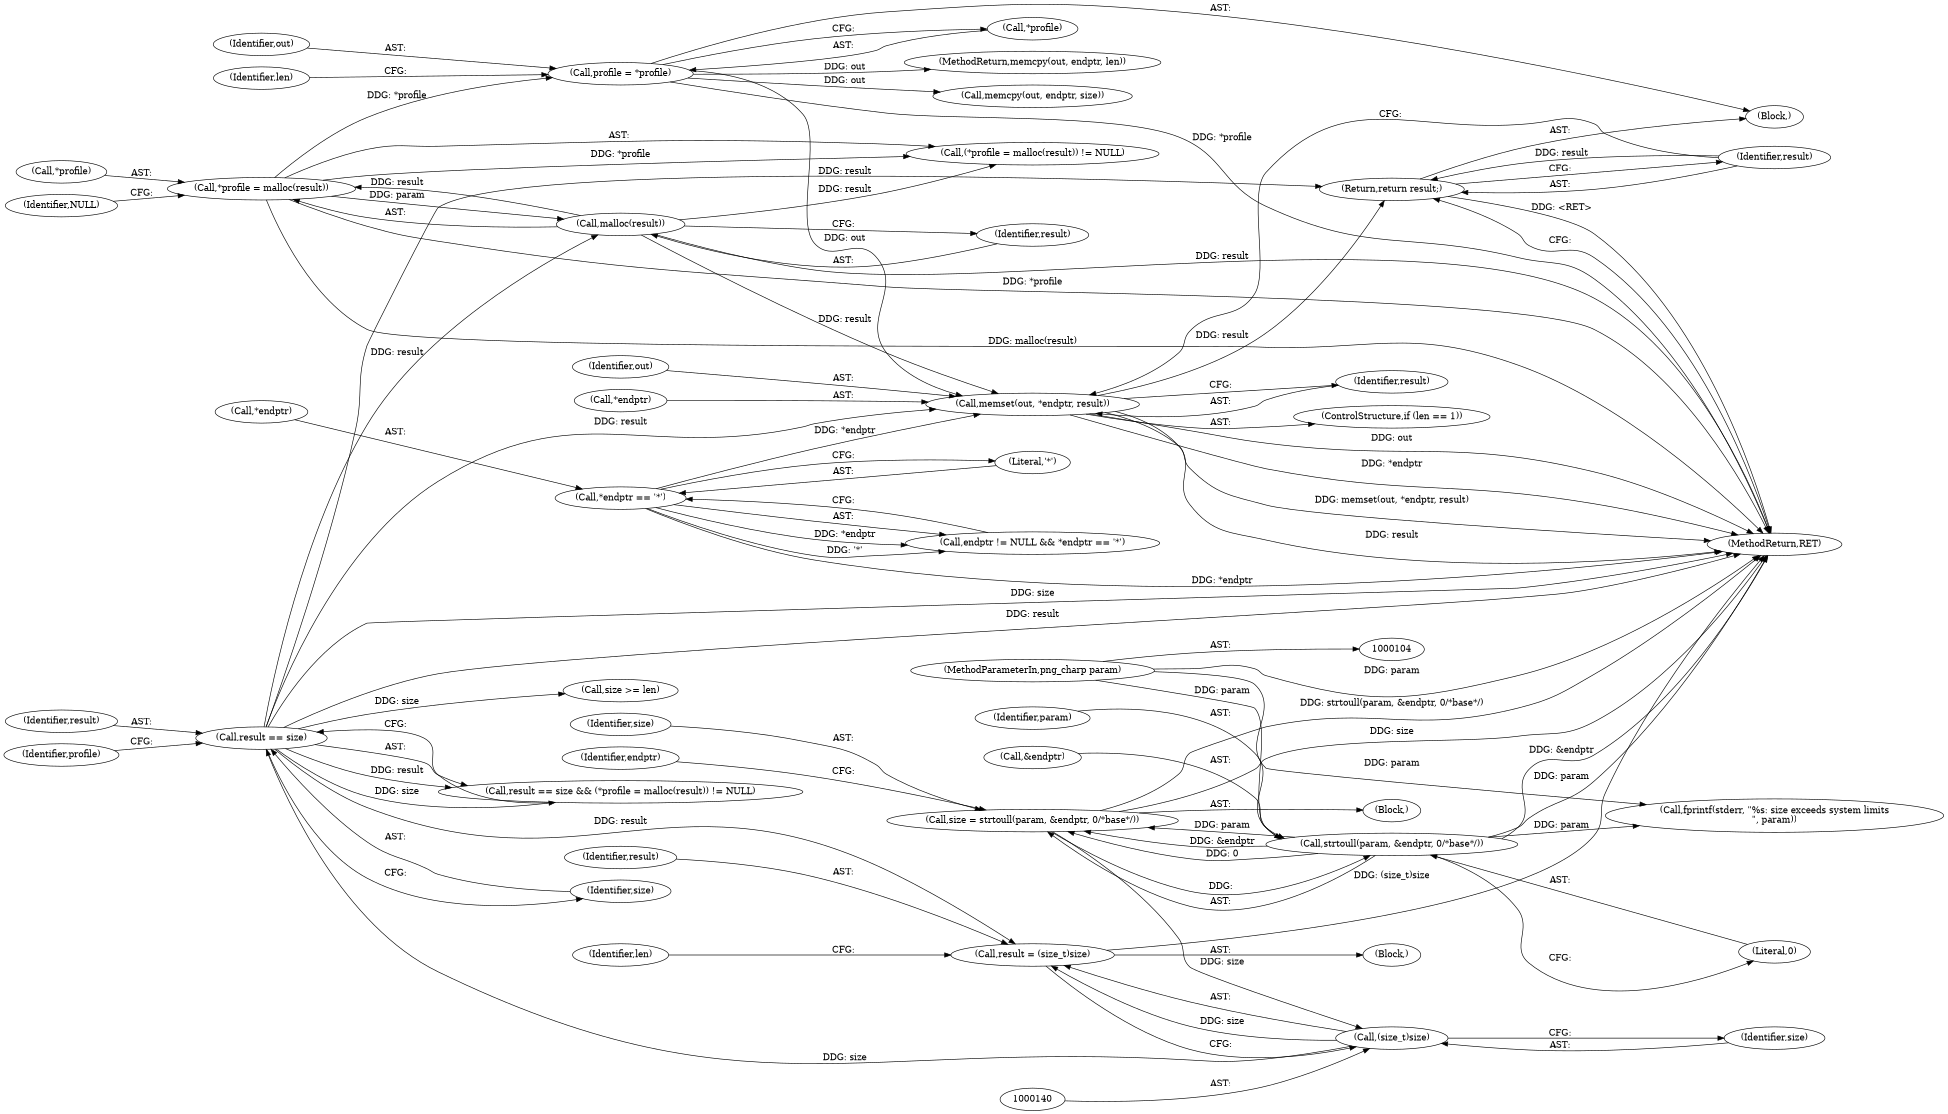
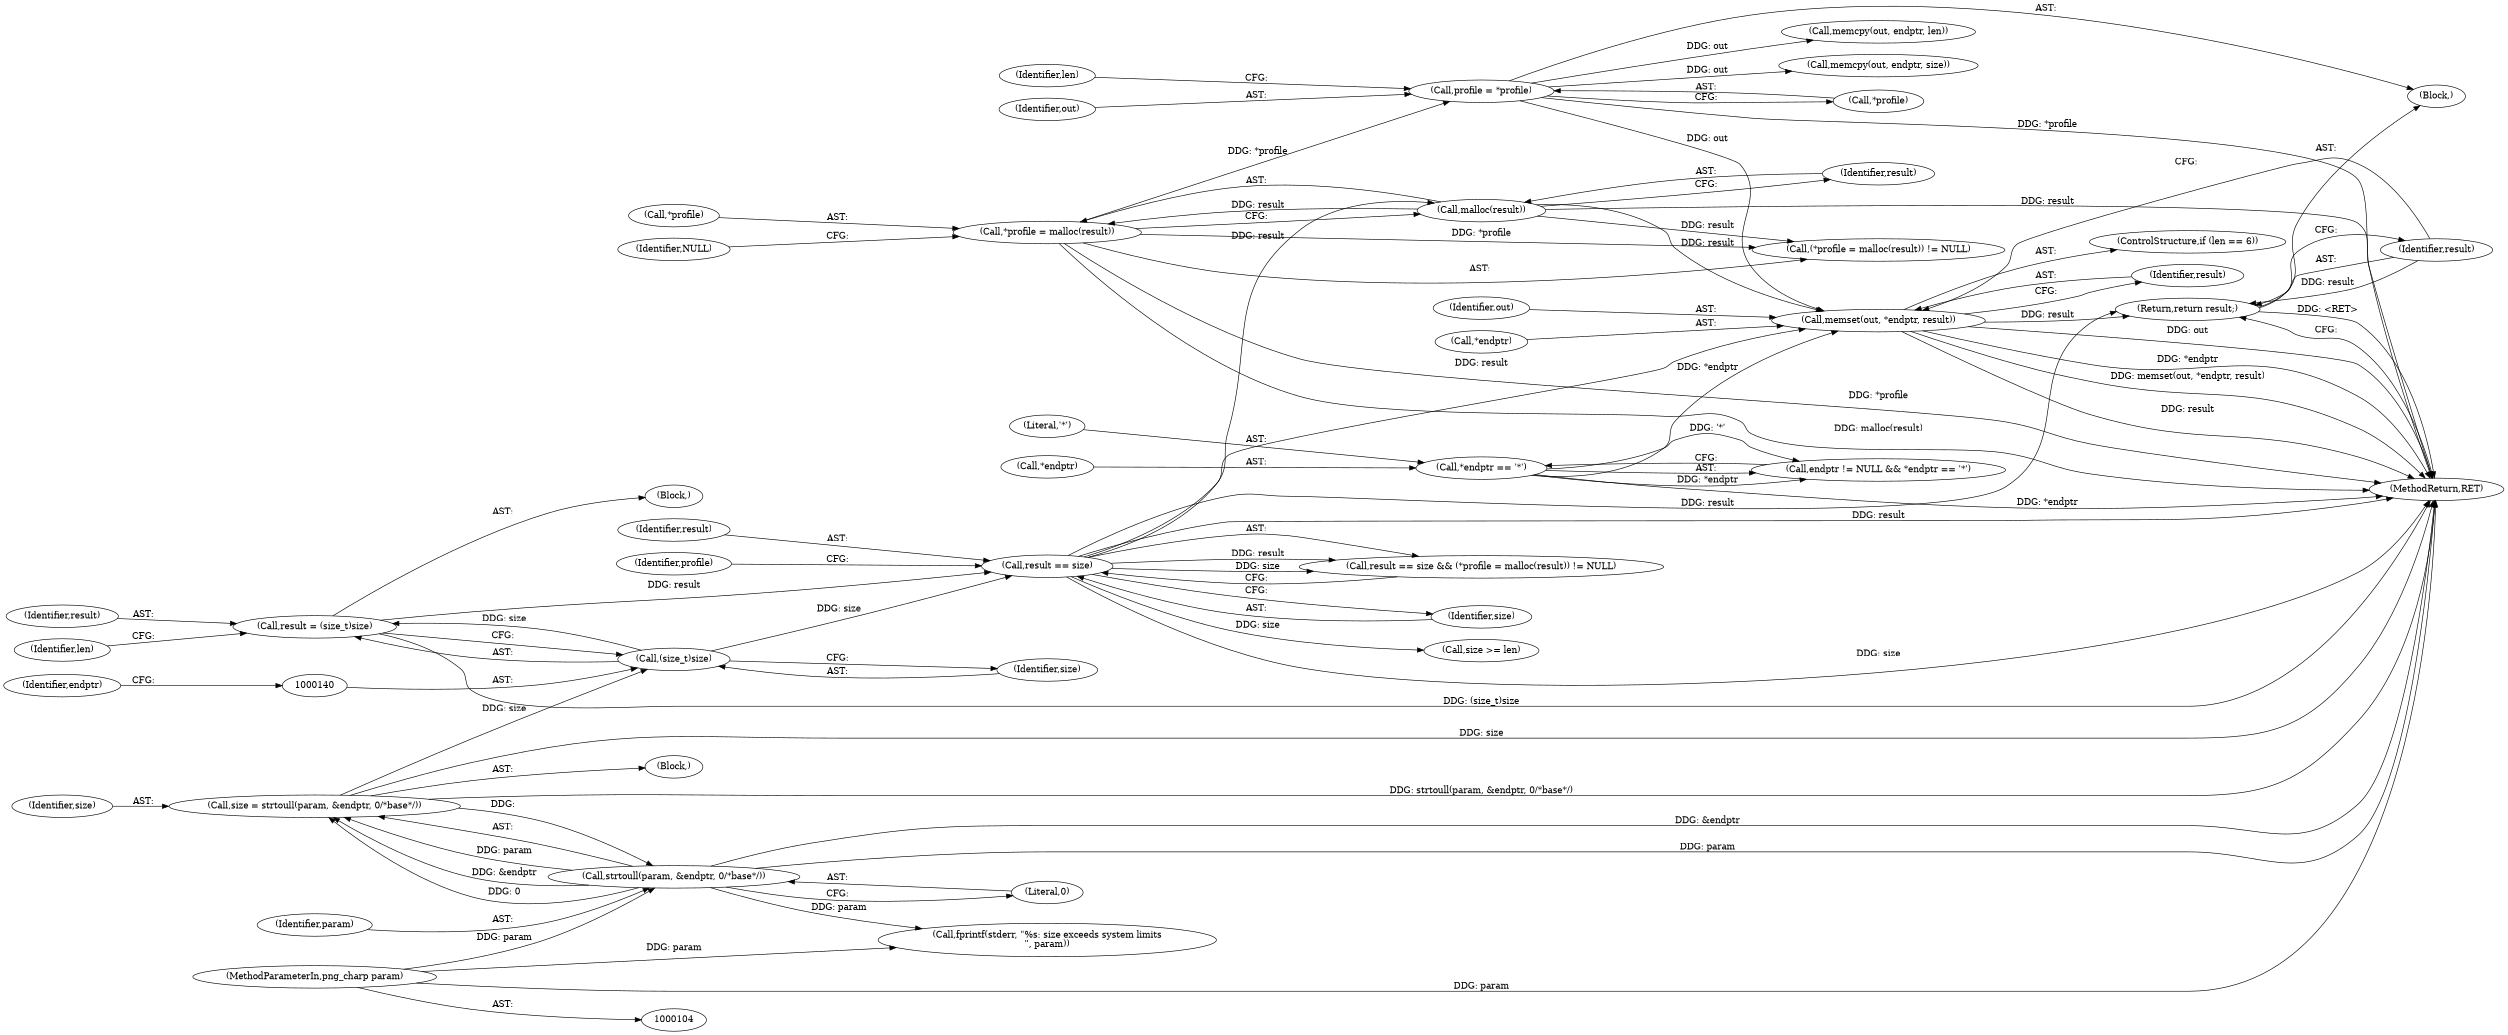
node "(MethodReturn,memcpy(out, endptr, len))": label "(MethodReturn,memcpy(out, endptr, len))" -> "(Call,memcpy(out, endptr, len))"
edge "(Call,*profile = malloc(result))" -> "(Call,malloc(result))": label "DDG: param" -> "CFG: "
node "(ControlStructure,if (len == 1))": label "(ControlStructure,if (len == 1))" -> "(ControlStructure,if (len == 6))"
edge "(Call,*endptr == '*')" -> "(Literal,'*')": removed, label "CFG:"
node "(Call,&endptr)": removed
edge "(Identifier,endptr)" -> "(Call,size = strtoull(param, &endptr, 0/*base*/))": now "(Identifier,endptr)" -> "1000140"
edge "(Call,result == size)" -> "(Call,result = (size_t)size)": reversed
